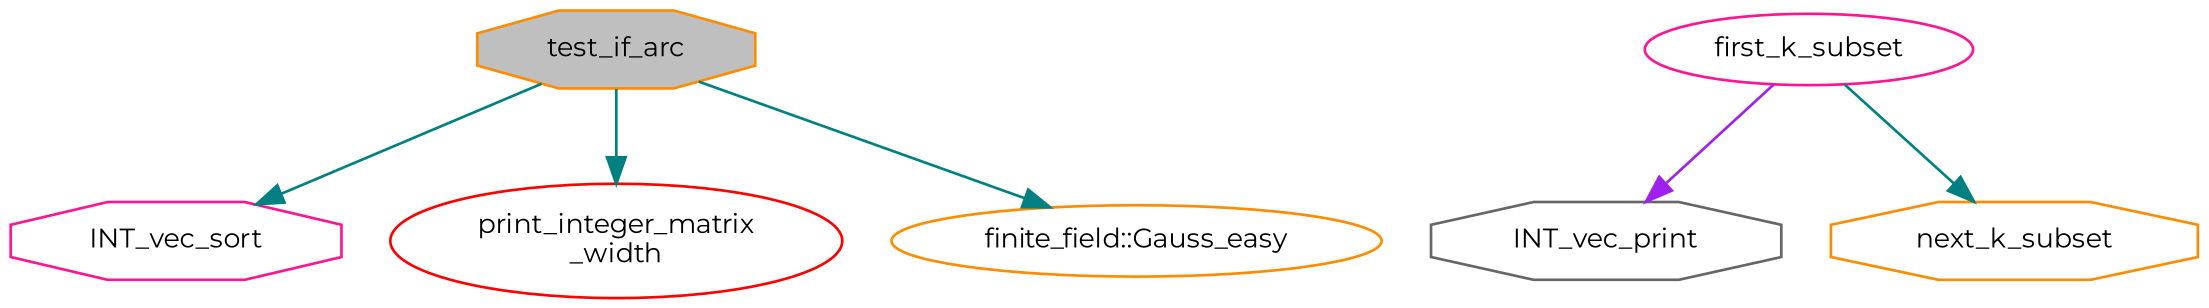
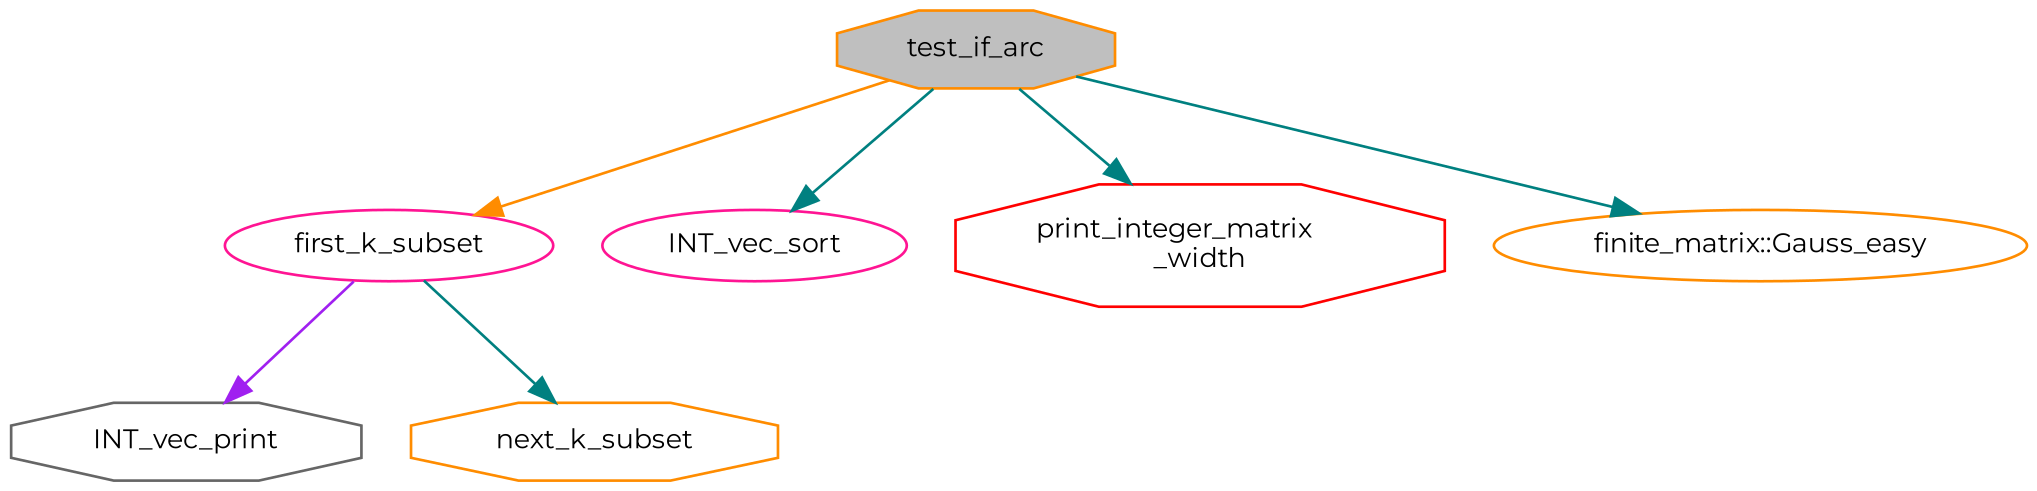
edge "test_if_arc" -> "first_k_subset": added
node "INT_vec_sort": shape octagon -> ellipse
node "print_integer_matrix _width": shape ellipse -> octagon
node "finite_field::Gauss_easy": label "finite_field::Gauss_easy" -> "finite_matrix::Gauss_easy"
